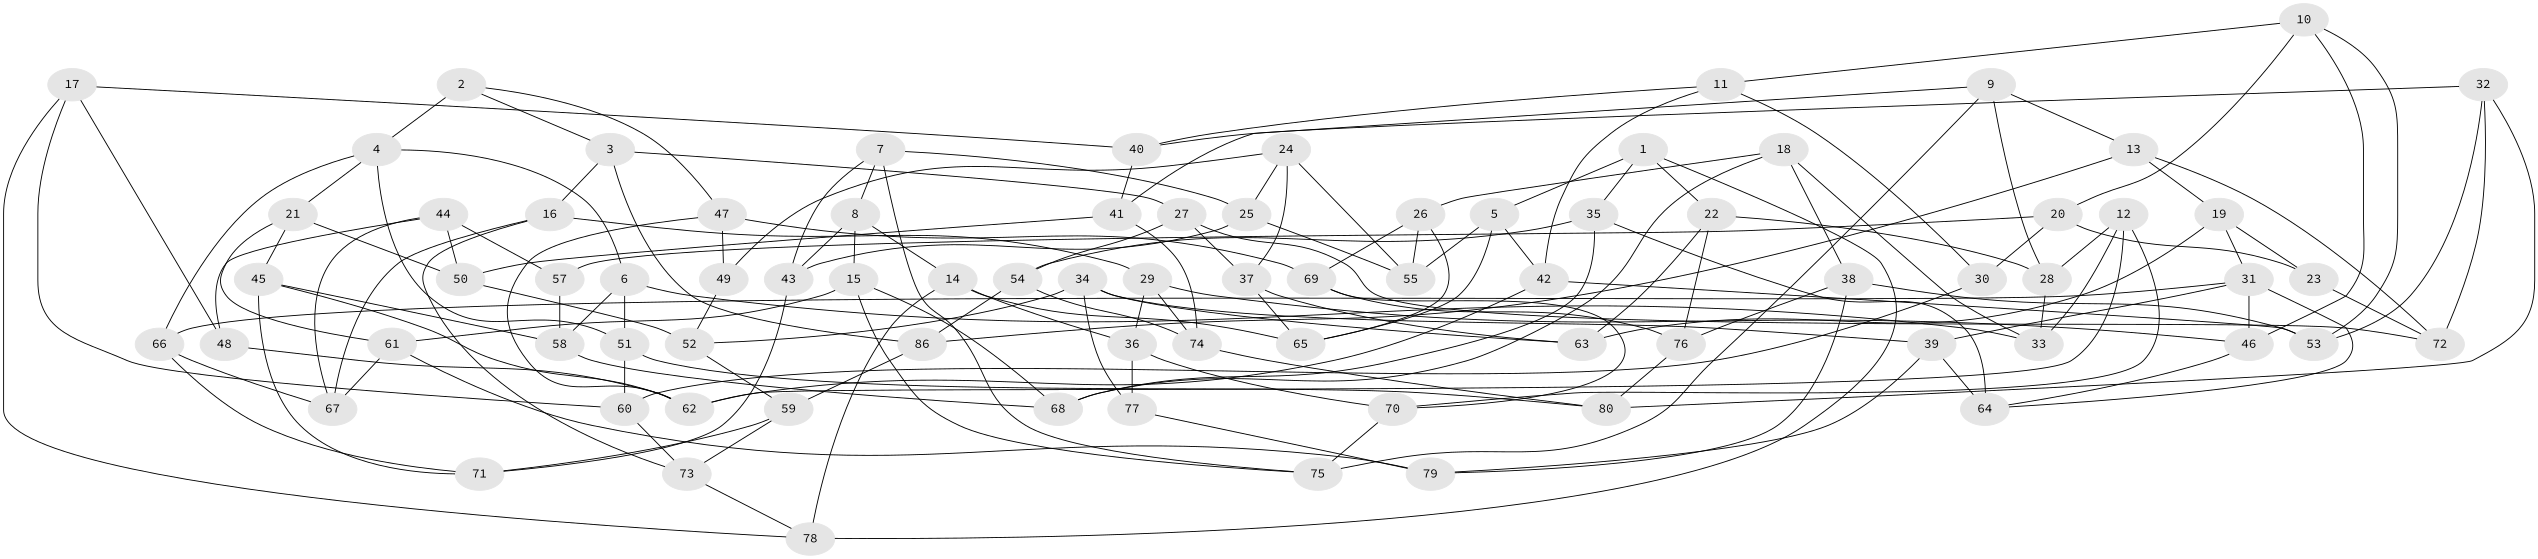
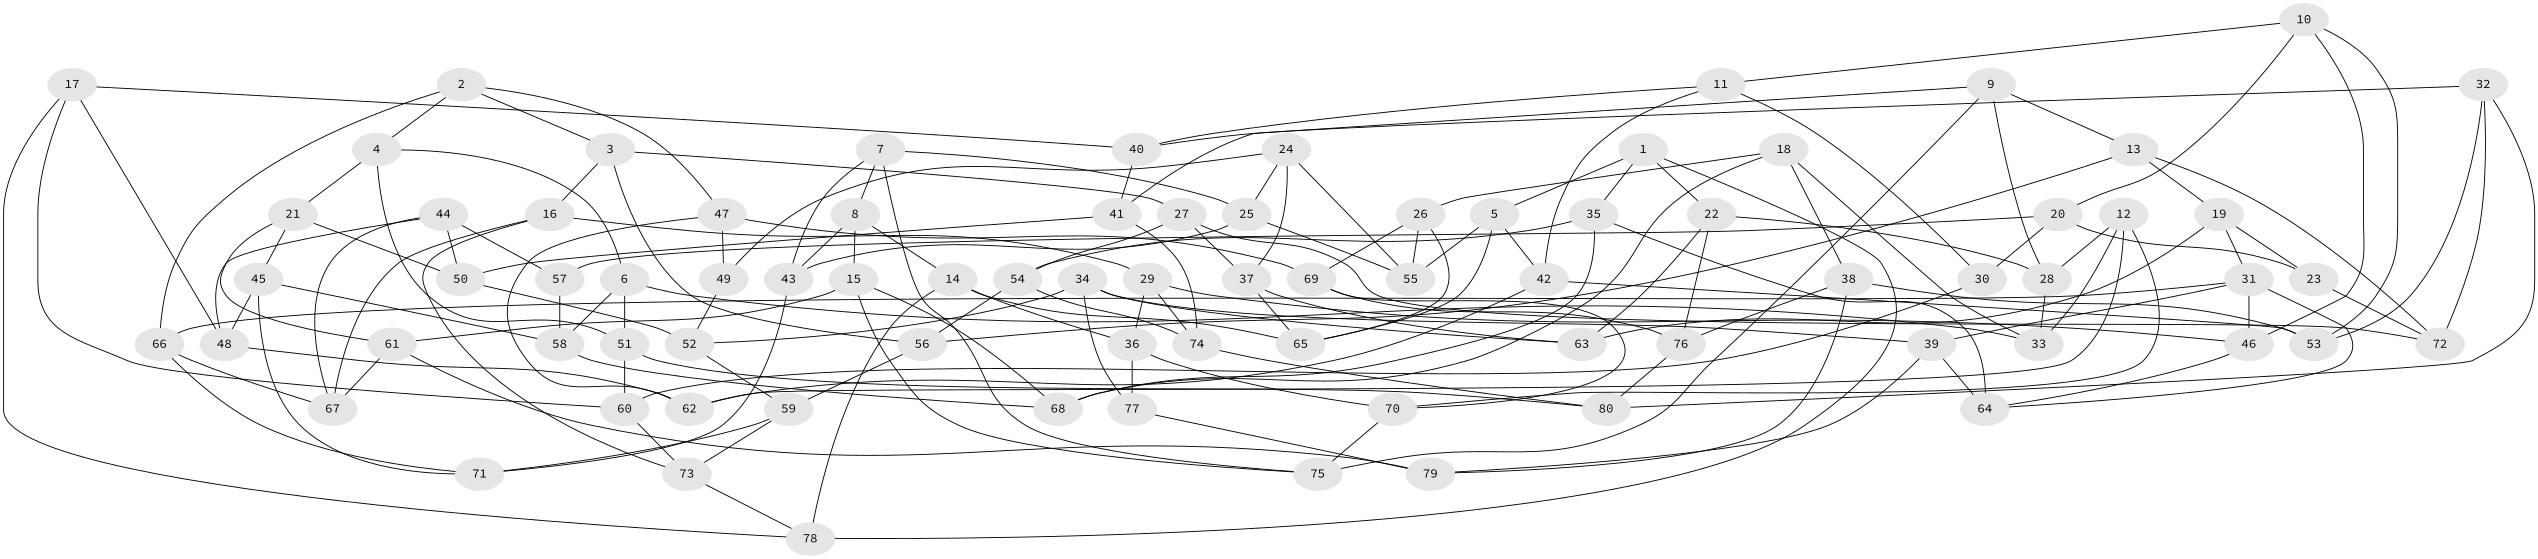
edge "4" -- "66": now "2" -- "66"
node "86": label "86" -> "56"
edge "45" -- "62": now "45" -- "48"
